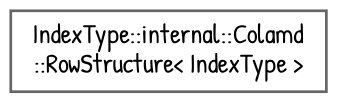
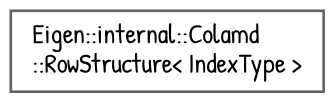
node "IndexType::internal::Colamd ::RowStructure< IndexType >": label "IndexType::internal::Colamd ::RowStructure< IndexType >" -> "Eigen::internal::Colamd ::RowStructure< IndexType >"
